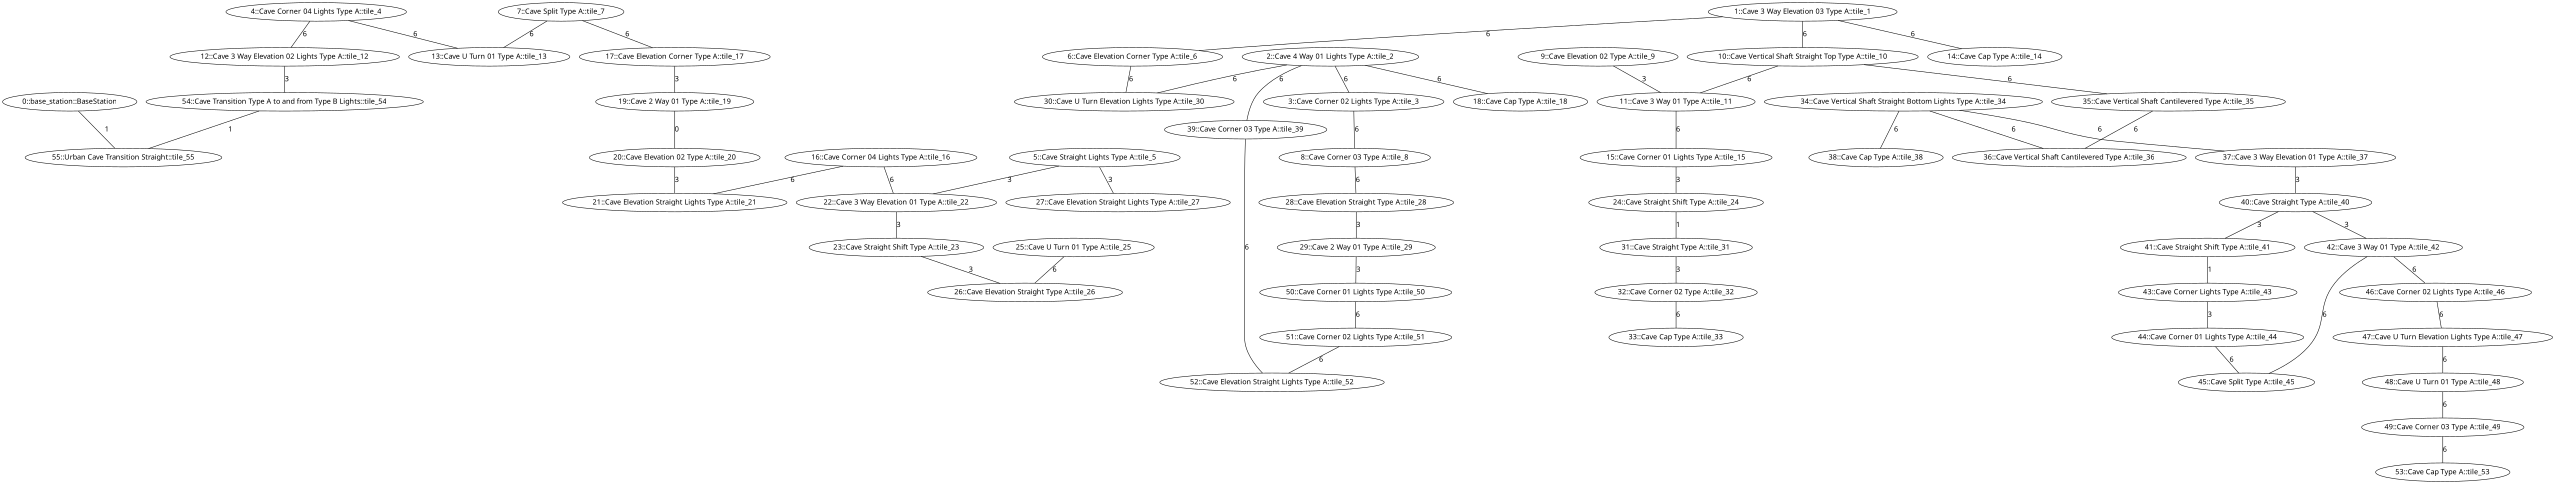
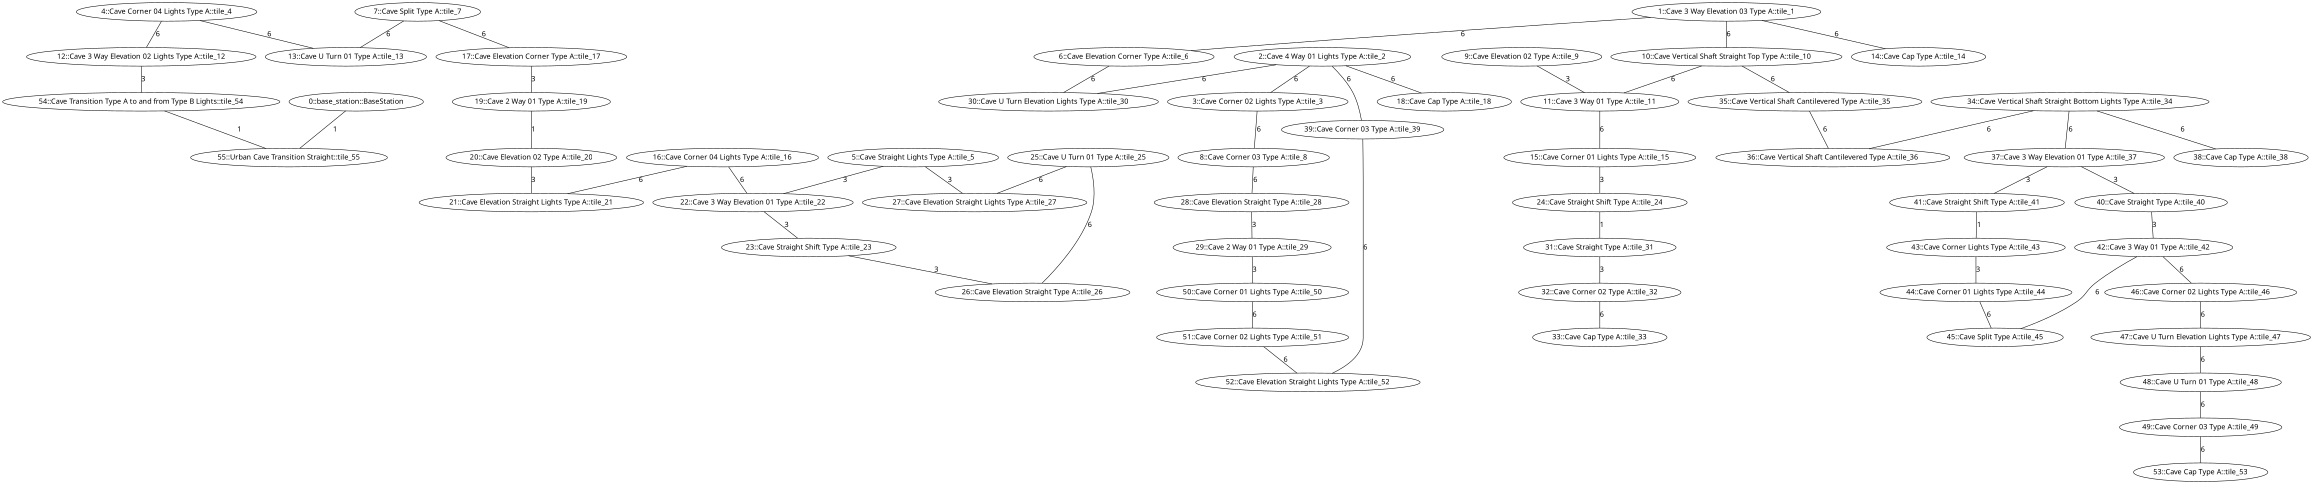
edge "19::Cave 2 Way 01 Type A::tile_19" -- "20::Cave Elevation 02 Type A::tile_20": label "0" -> "1"
edge "25::Cave U Turn 01 Type A::tile_25" -- "27::Cave Elevation Straight Lights Type A::tile_27": added, label "6"
edge "40::Cave Straight Type A::tile_40" -- "41::Cave Straight Shift Type A::tile_41": now "37::Cave 3 Way Elevation 01 Type A::tile_37" -- "41::Cave Straight Shift Type A::tile_41"
